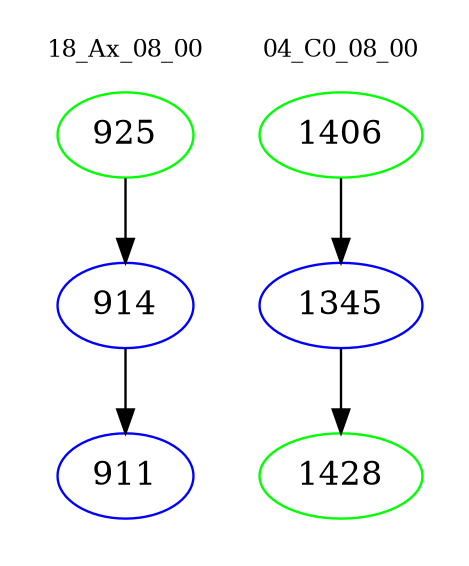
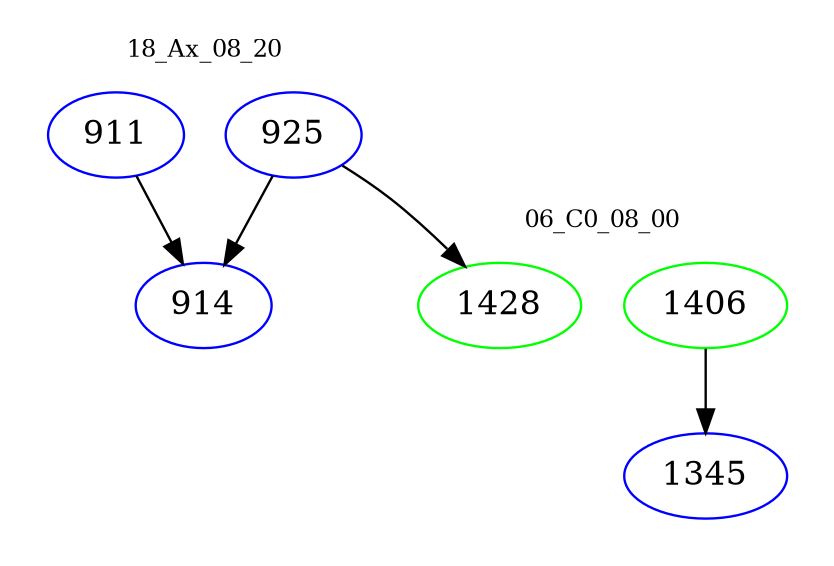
cluster "18_Ax_08_00": label "18_Ax_08_00" -> "18_Ax_08_20"
cluster "04_C0_08_00": label "04_C0_08_00" -> "06_C0_08_00"
node "925": color green -> blue
edge "914" -> "911": reversed
edge "1345" -> "1428": now "925" -> "1428"
